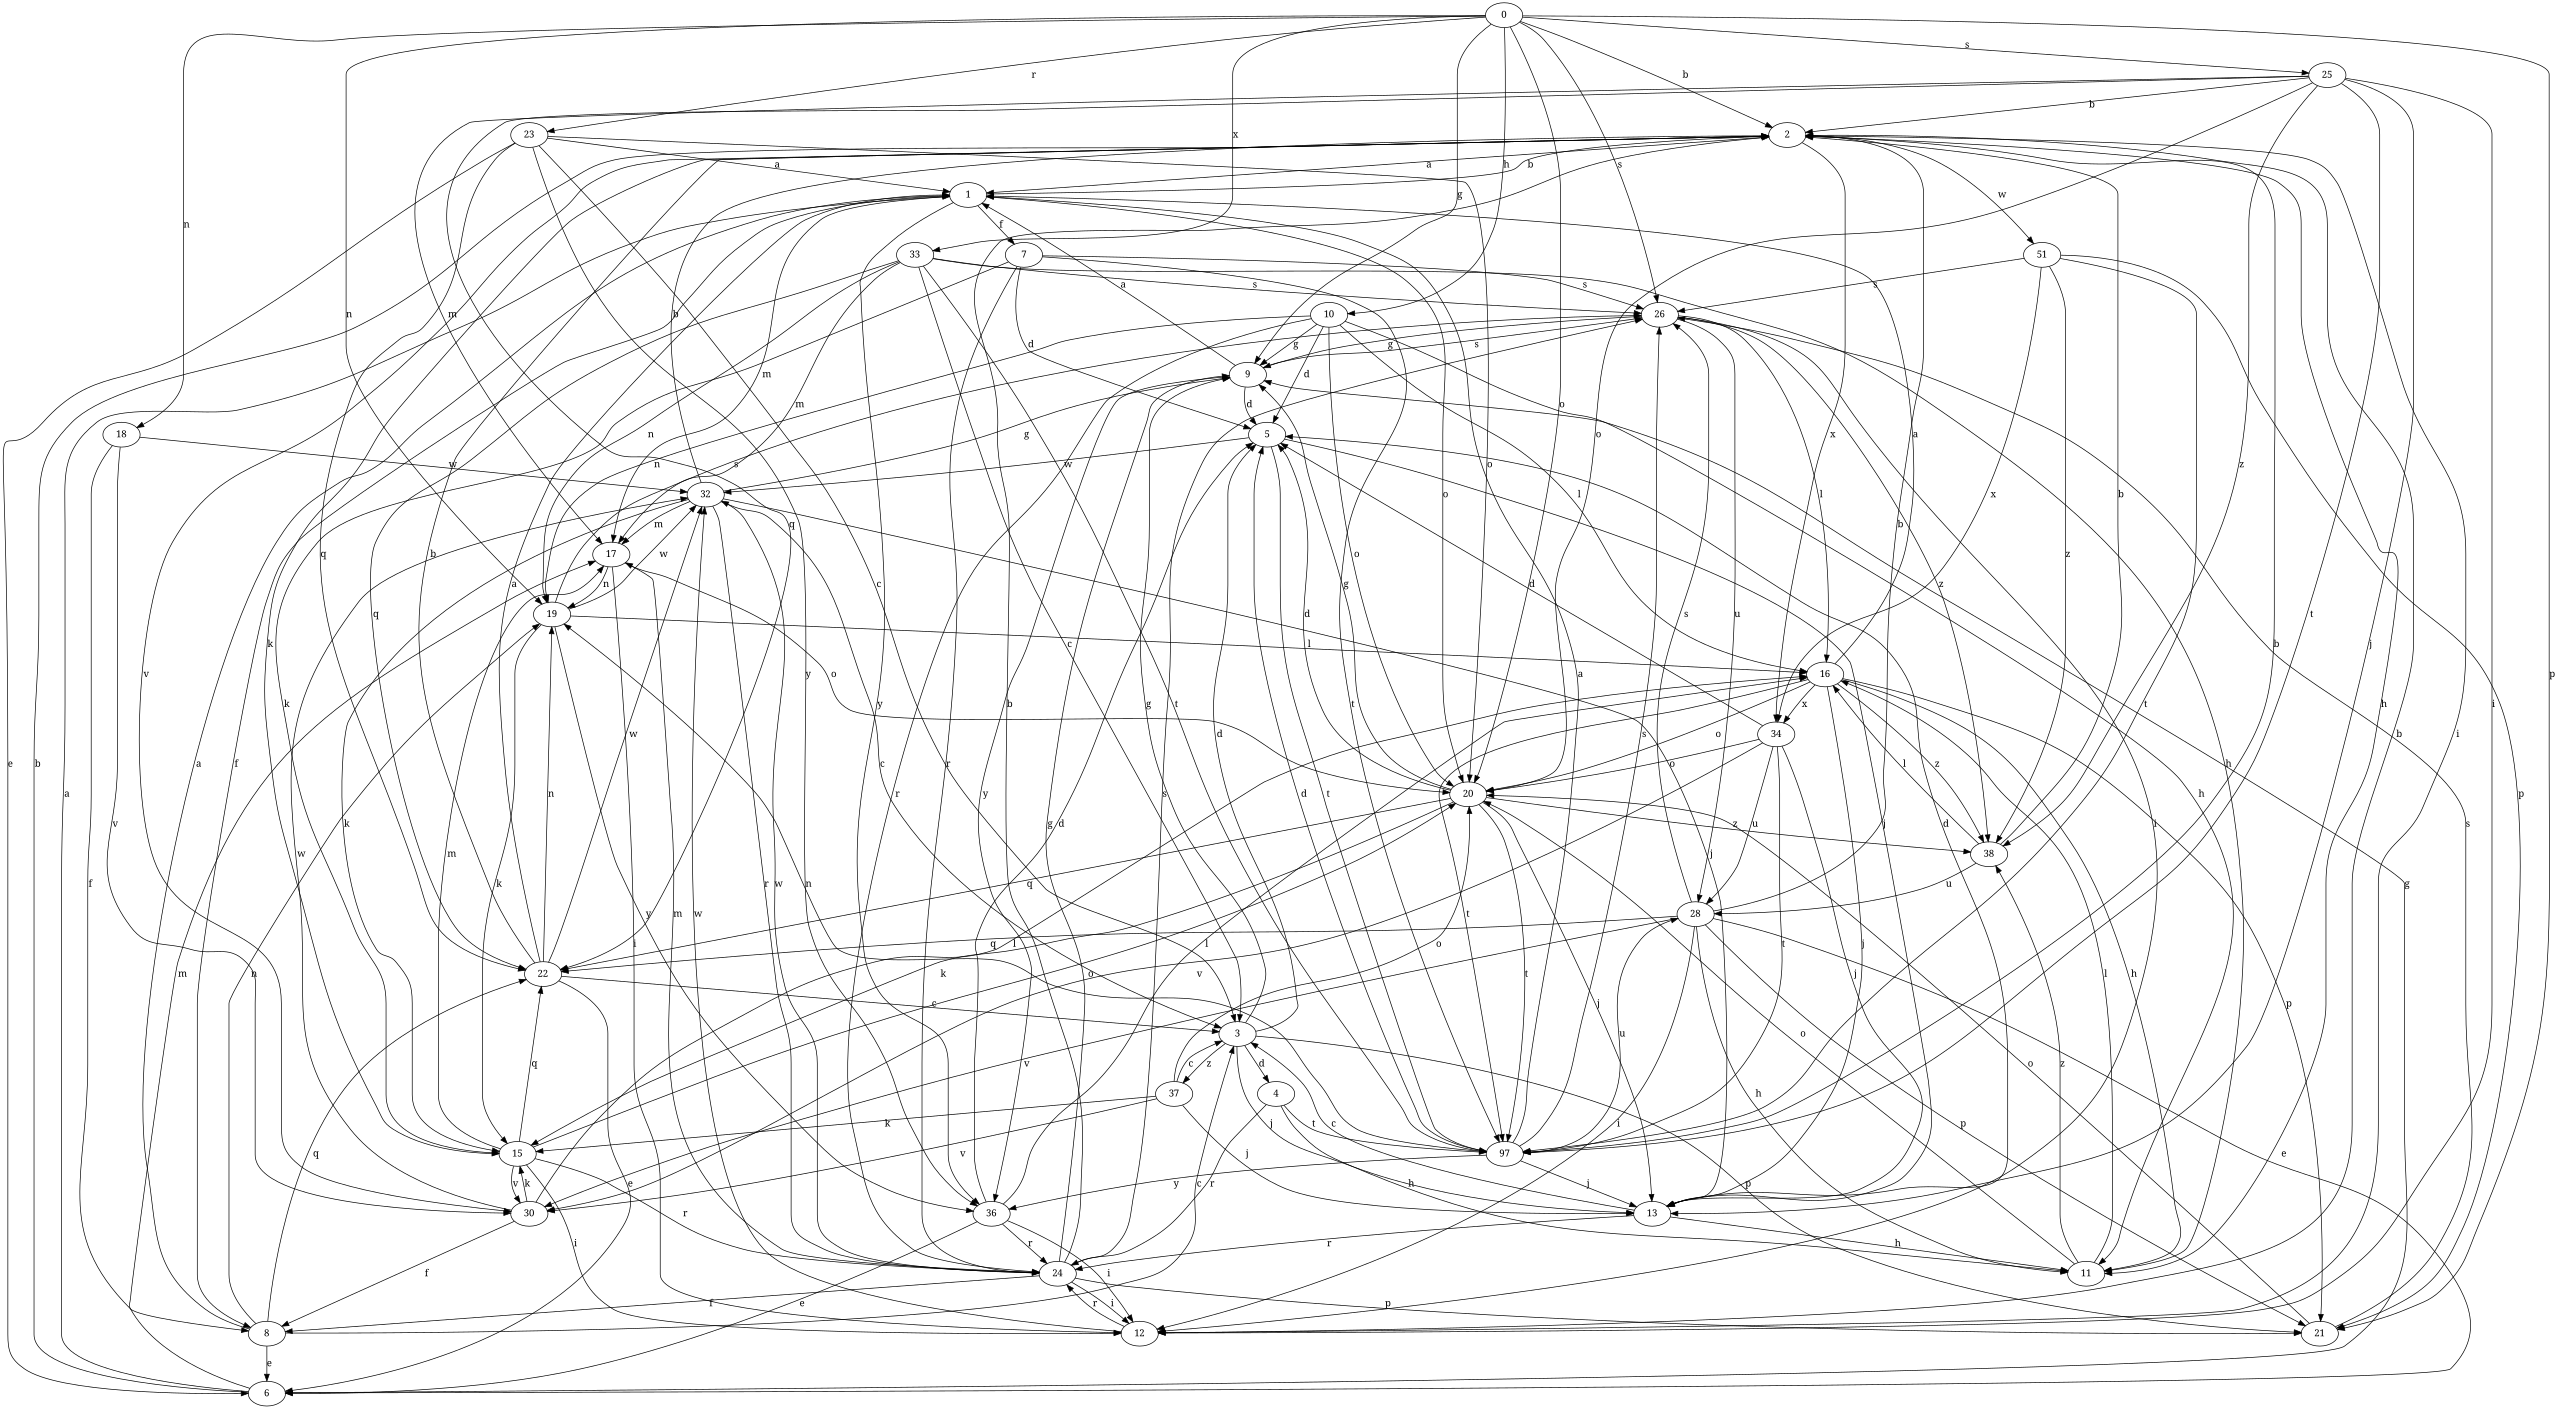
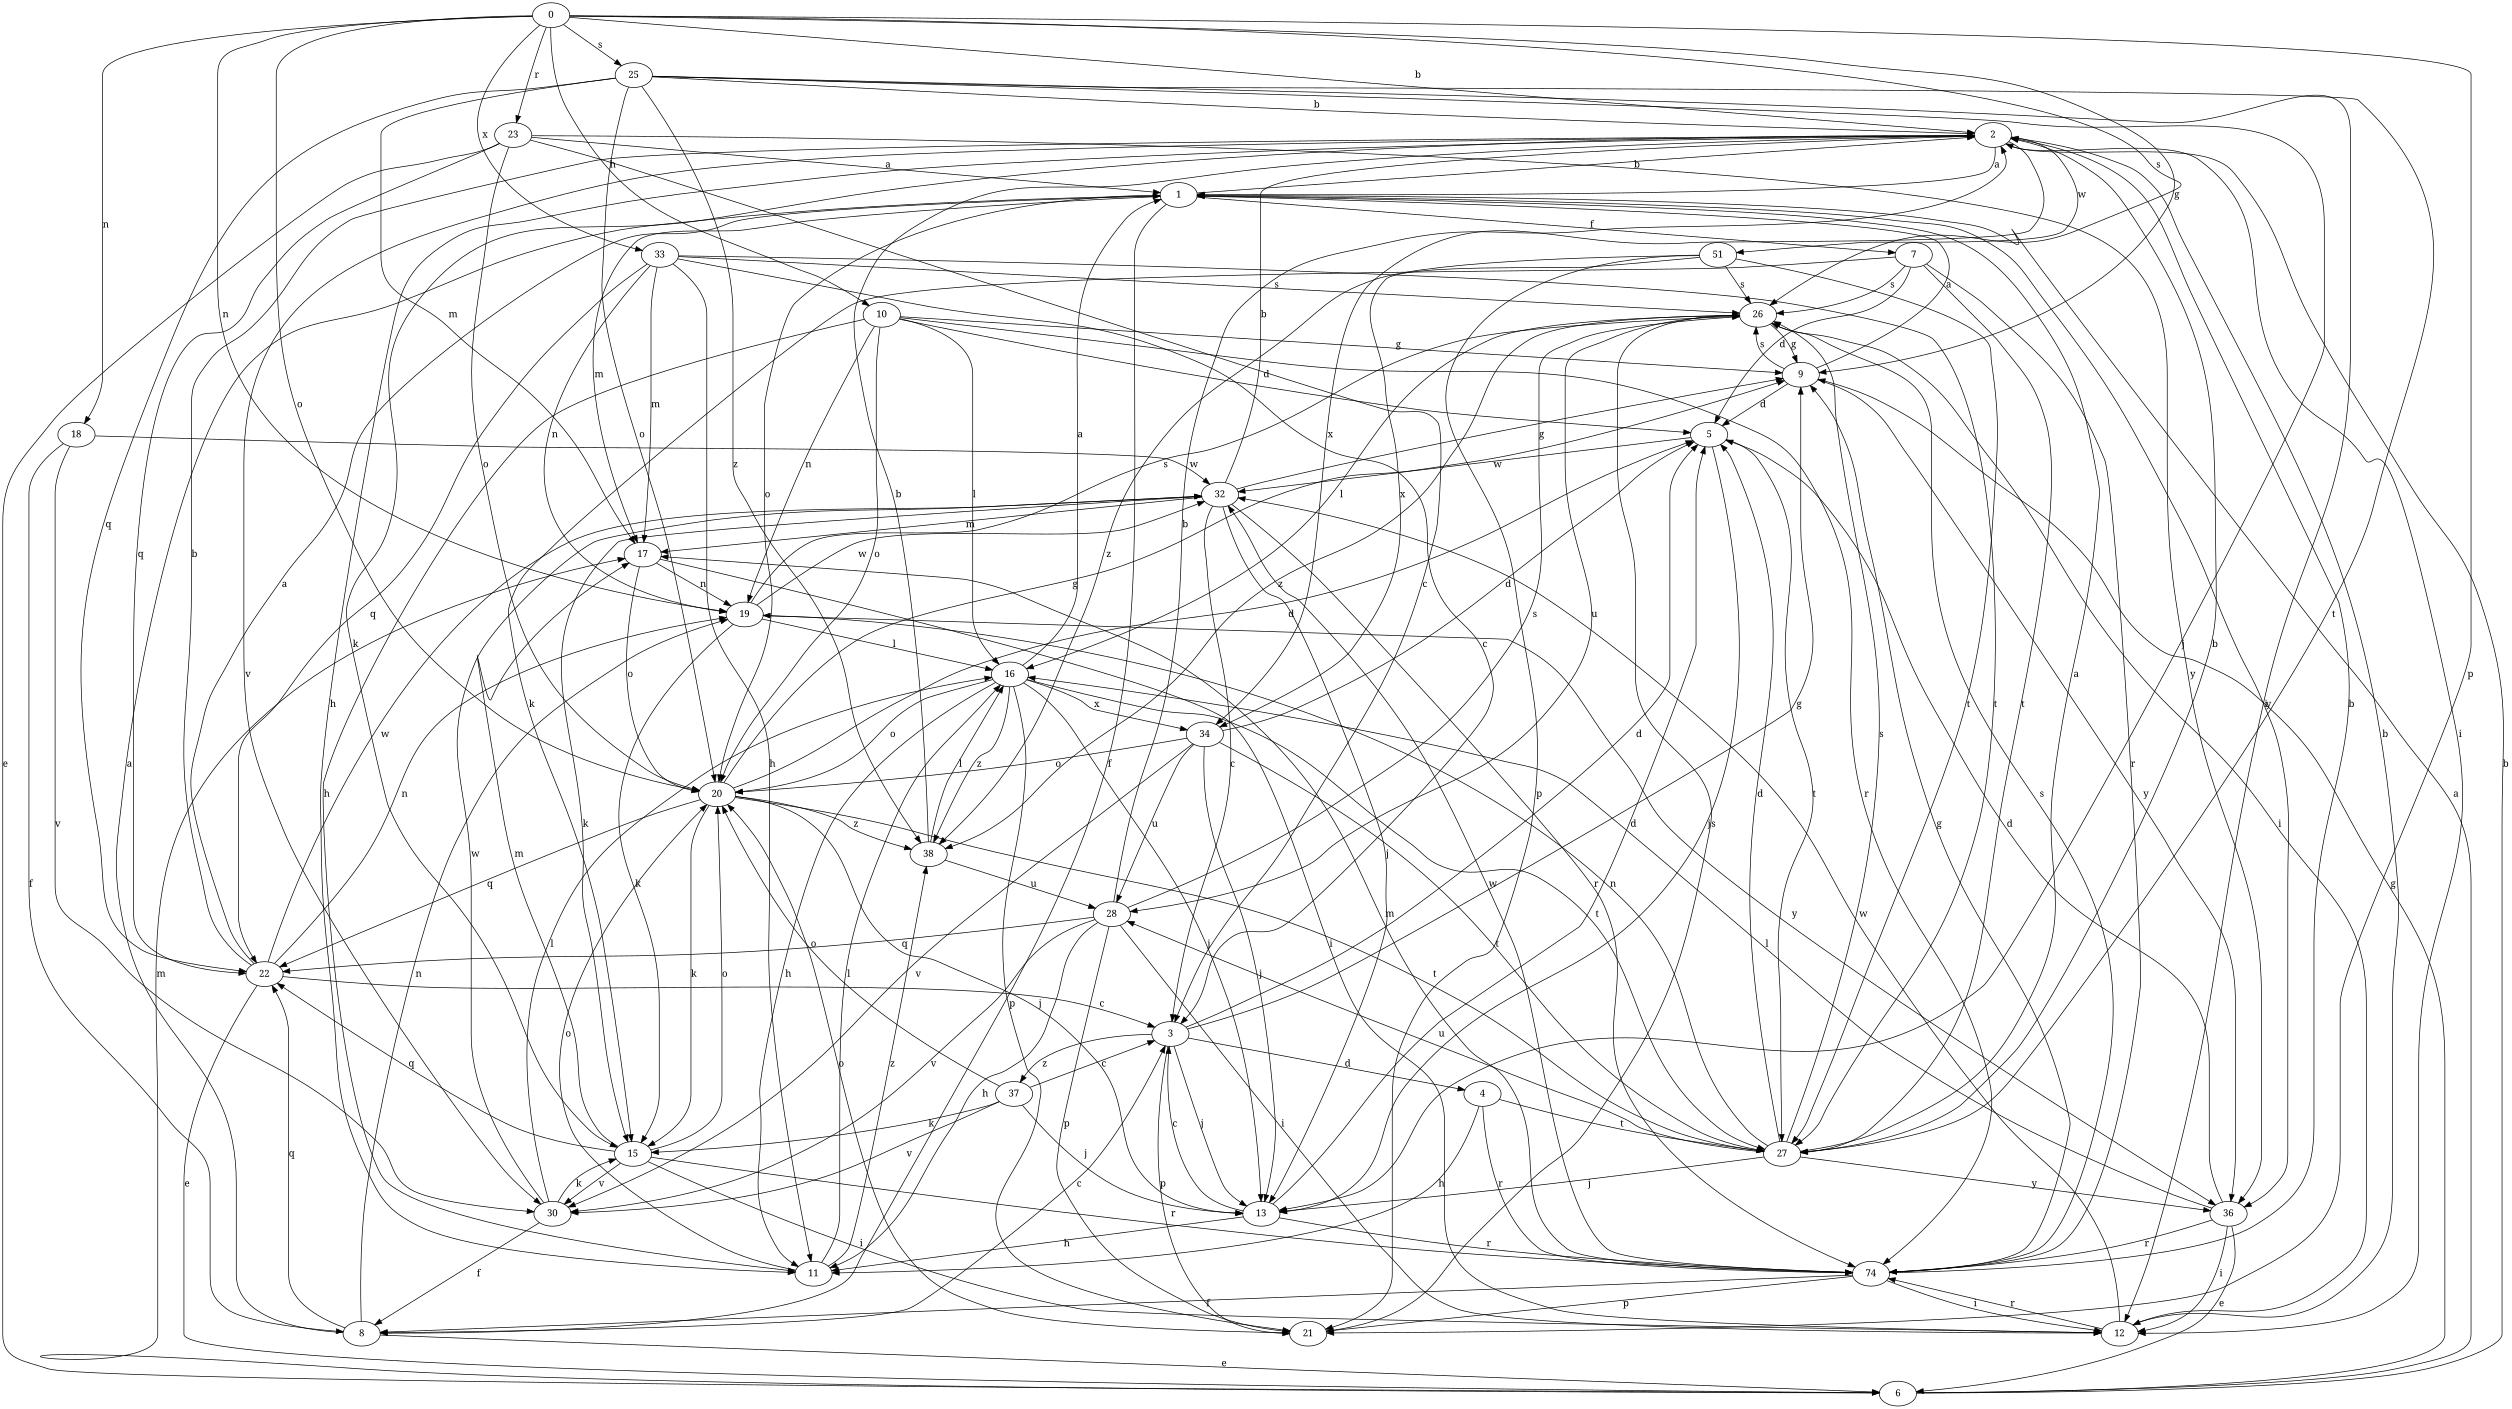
node "97": label "97" -> "27"
node "24": label "24" -> "74"
edge "28" -> "6": removed, label "e"
